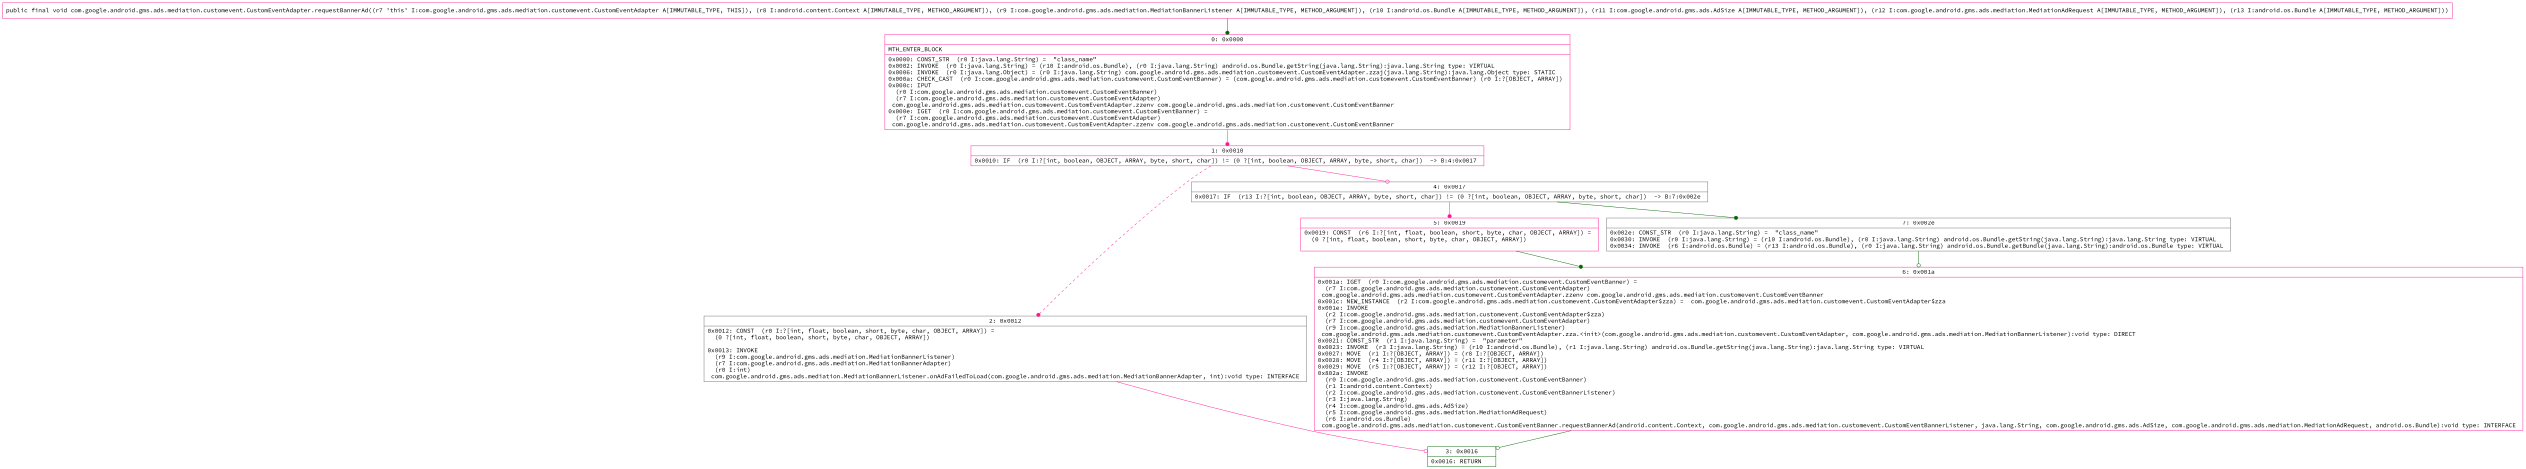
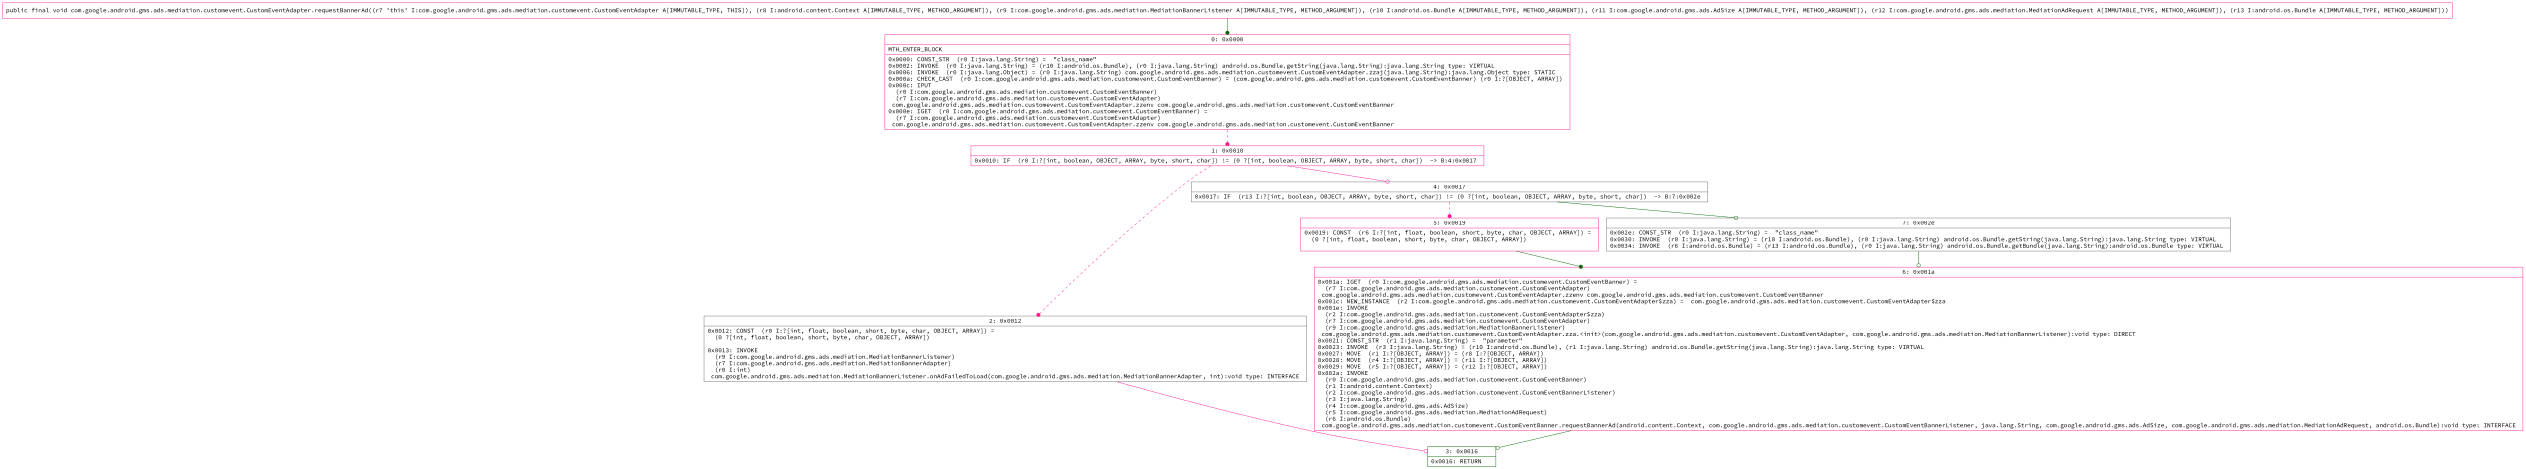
edge "0: 0x0000" -> "1: 0x0010": style solid -> dashed
edge "4: 0x0017" -> "5: 0x0019": style solid -> dashed
edge "4: 0x0017" -> "7: 0x002e": arrowhead dot -> odot
